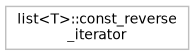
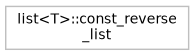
node "list<T>::const_reverse _iterator": label "list<T>::const_reverse _iterator" -> "list<T>::const_reverse _list"
